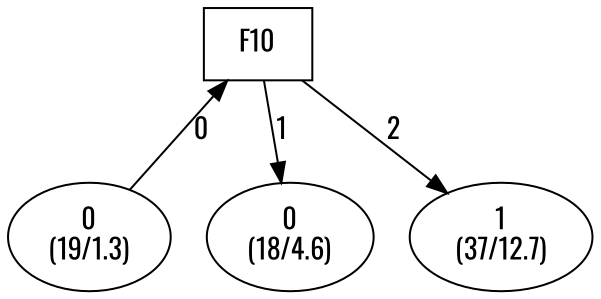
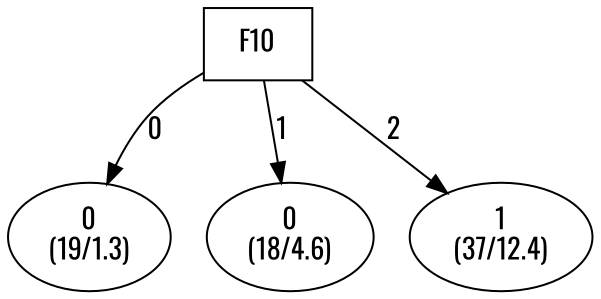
edge "0 (19/1.3)" -> "F10": reversed
node "1 (37/12.7)": label "1 (37/12.7)" -> "1 (37/12.4)"
